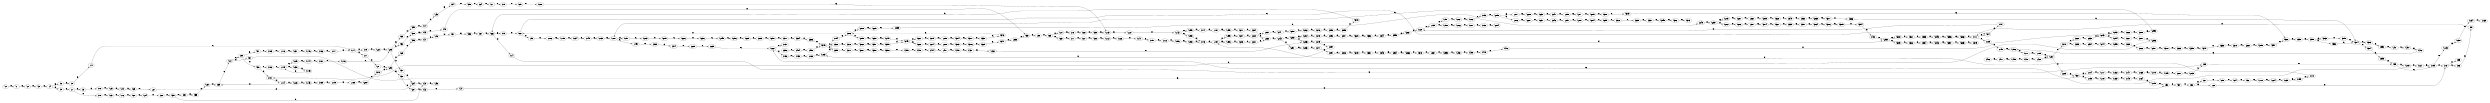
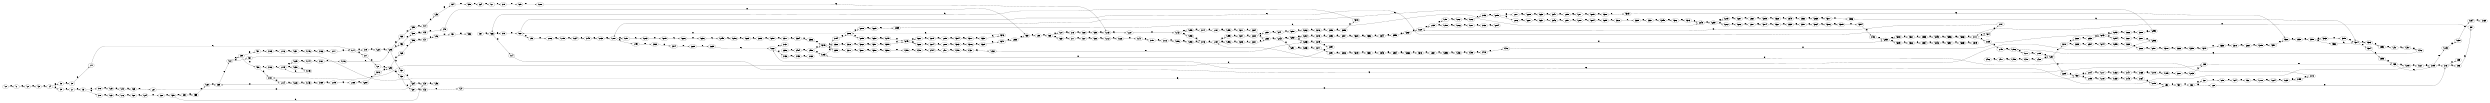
edge "S373" -> "S248": added, label "C"
edge "S56" -> "S61": removed, label "T"
edge "S168" -> "S183": now "S409" -> "S183"
edge "S7" -> "S10": now "S9" -> "S10"
